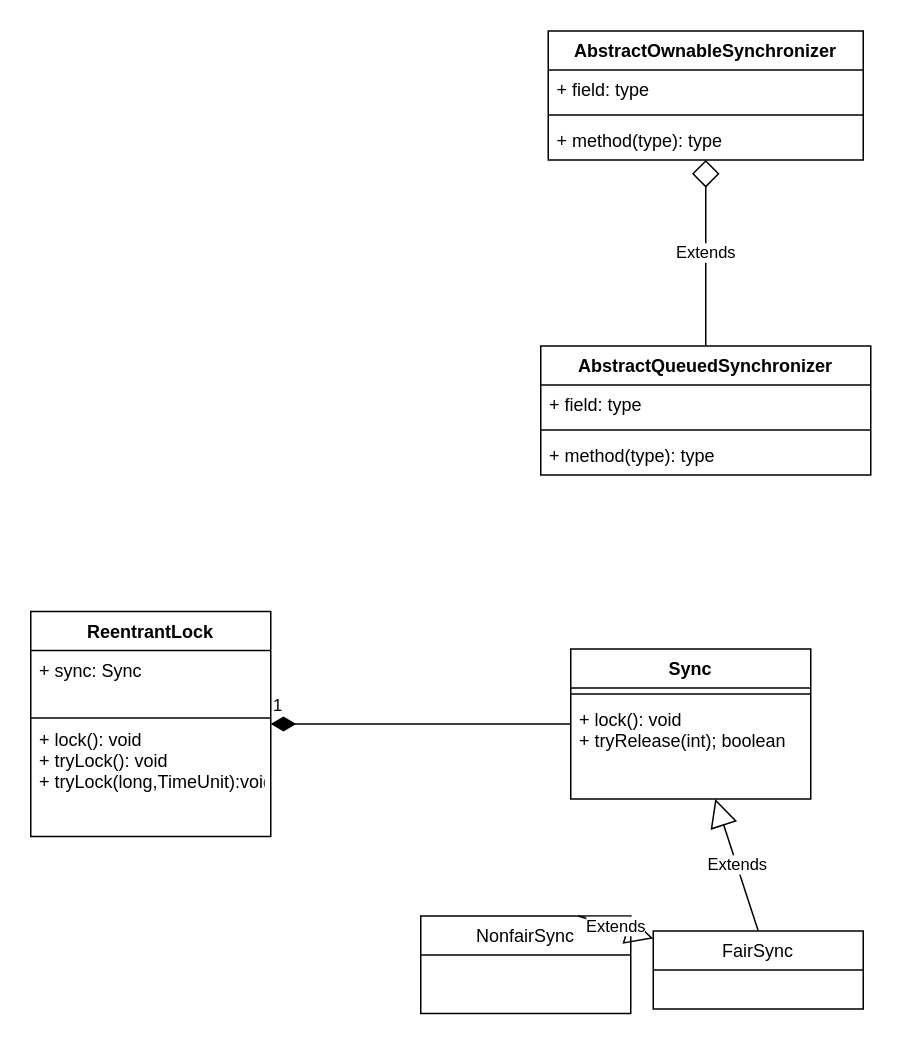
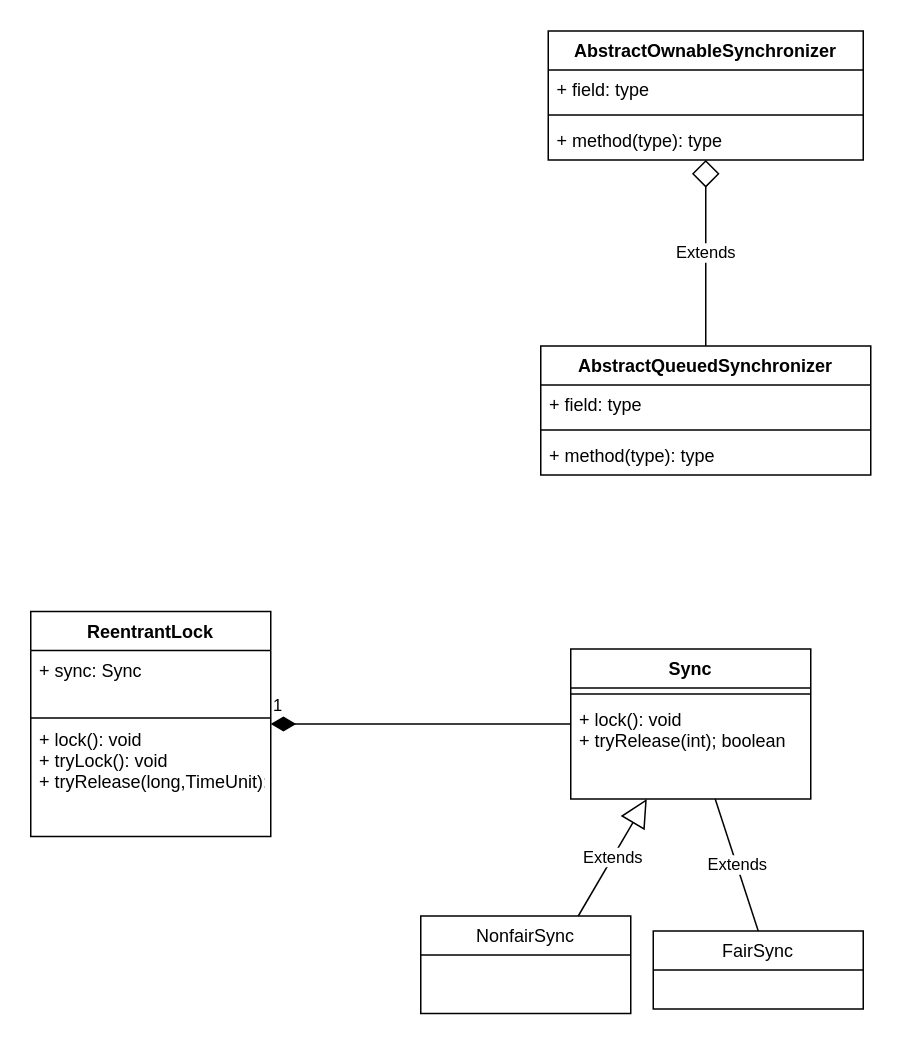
node "+ lock(): void + tryLock(): void + tryLock(long,TimeUnit):void": label "+ lock(): void + tryLock(): void + tryLock(long,TimeUnit):void" -> "+ lock(): void + tryLock(): void + tryRelease(long,TimeUnit):void"
edge "FairSync" -> "Sync": arrowhead block -> none
edge "NonfairSync" -> "FairSync": now "NonfairSync" -> "Sync"
